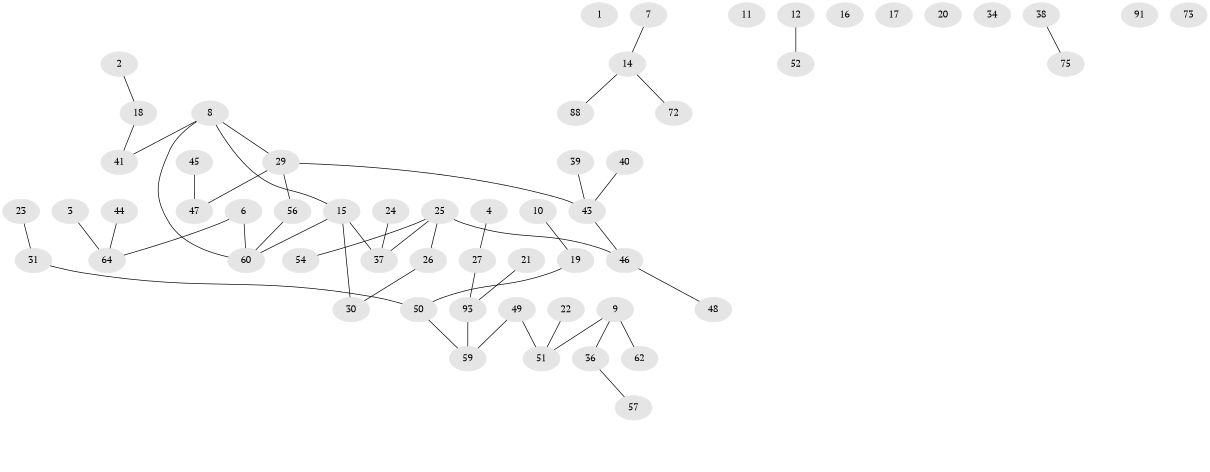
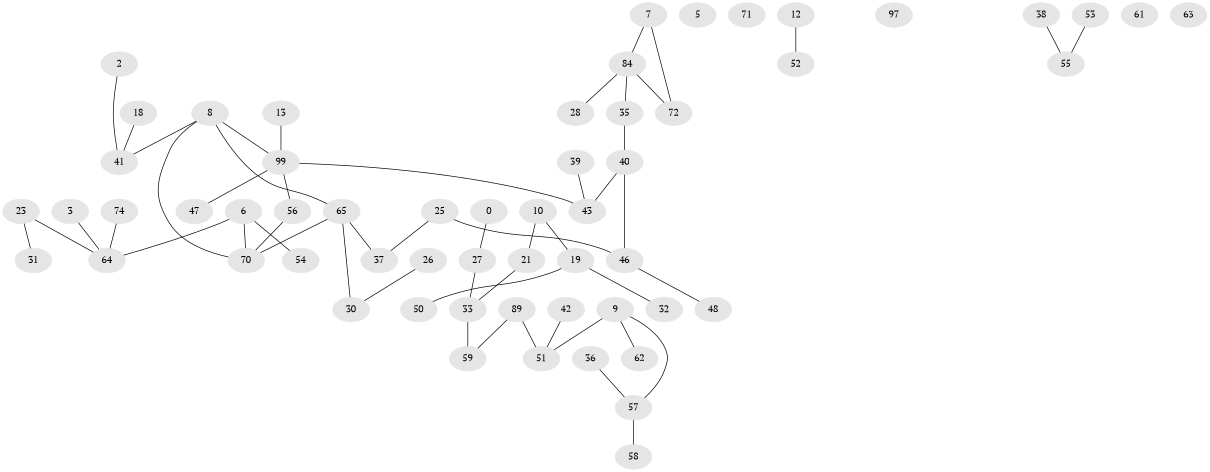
node "1": removed
node "5": added
node "11": label "11" -> "71"
node "16": removed
node "17": label "17" -> "97"
node "20": removed
node "34": removed
node "53": added
node "91": label "91" -> "61"
node "73": label "73" -> "63"
node "14": label "14" -> "84"
edge "7" -- "72": added
node "75": label "75" -> "55"
edge "2" -- "18": now "2" -- "41"
node "13": added
node "88": label "88" -> "28"
node "35": added
node "45": removed
node "29": label "29" -> "99"
node "44": label "44" -> "74"
node "15": label "15" -> "65"
node "24": removed
node "4": label "4" -> "0"
edge "10" -- "21": added
edge "23" -- "64": added
edge "25" -- "26": removed
edge "43" -- "46": now "40" -- "46"
edge "25" -- "54": now "6" -- "54"
node "60": label "60" -> "70"
edge "31" -- "50": removed
node "93": label "93" -> "33"
node "49": label "49" -> "89"
node "22": label "22" -> "42"
node "32": added
edge "50" -- "59": removed
edge "9" -- "36": now "9" -- "57"
node "58": added
